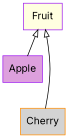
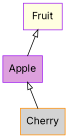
edge "Cherry" -> "Fruit": now "Cherry" -> "Apple"
